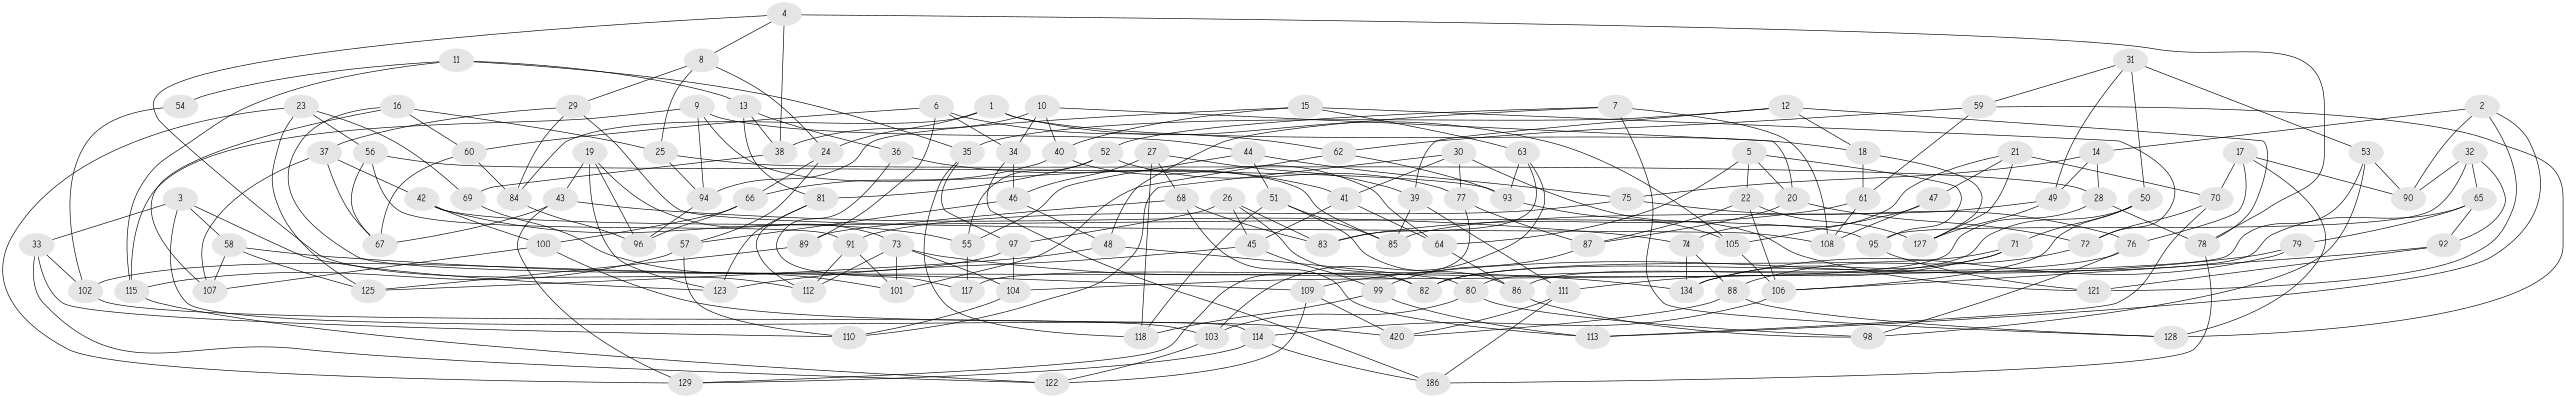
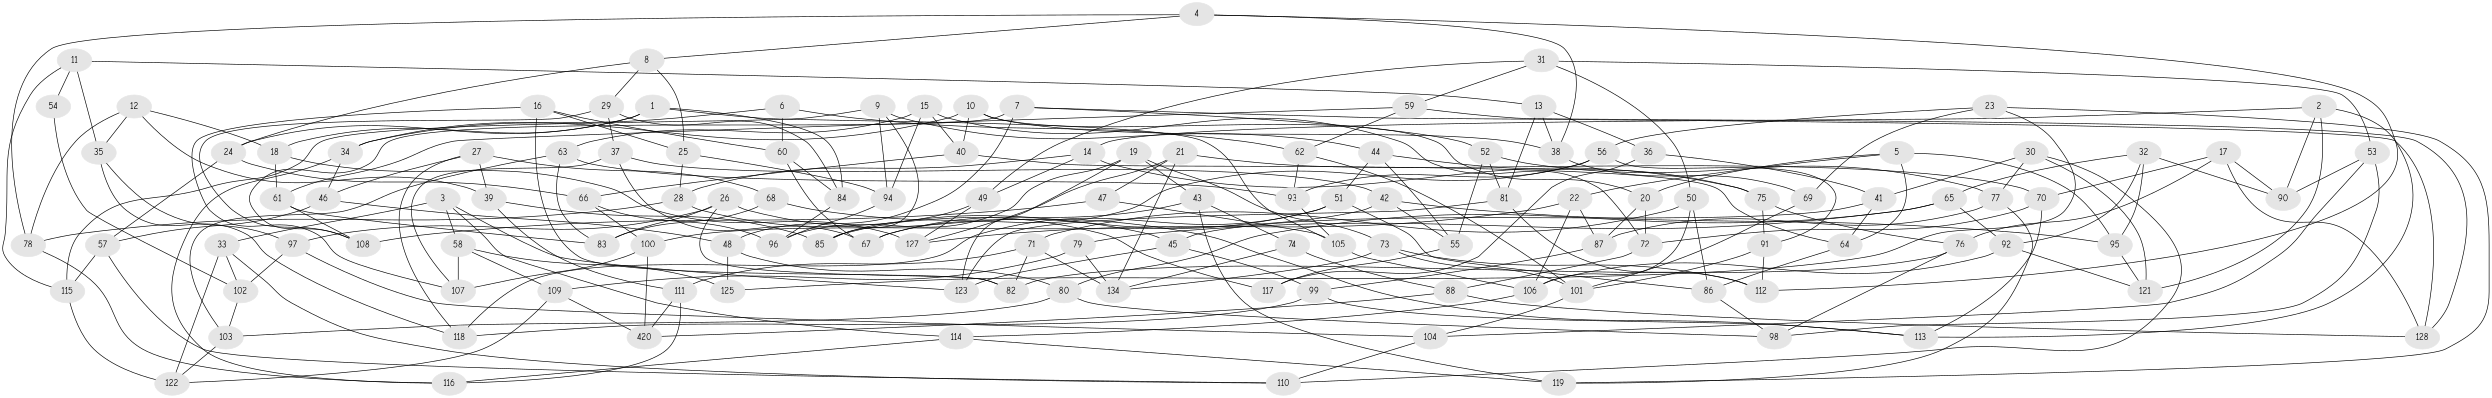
edge "21" -- "74": now "21" -- "134"
node "89": removed
edge "73" -- "104": now "101" -- "104"
node "129": label "129" -> "119"
node "186": label "186" -> "116"
